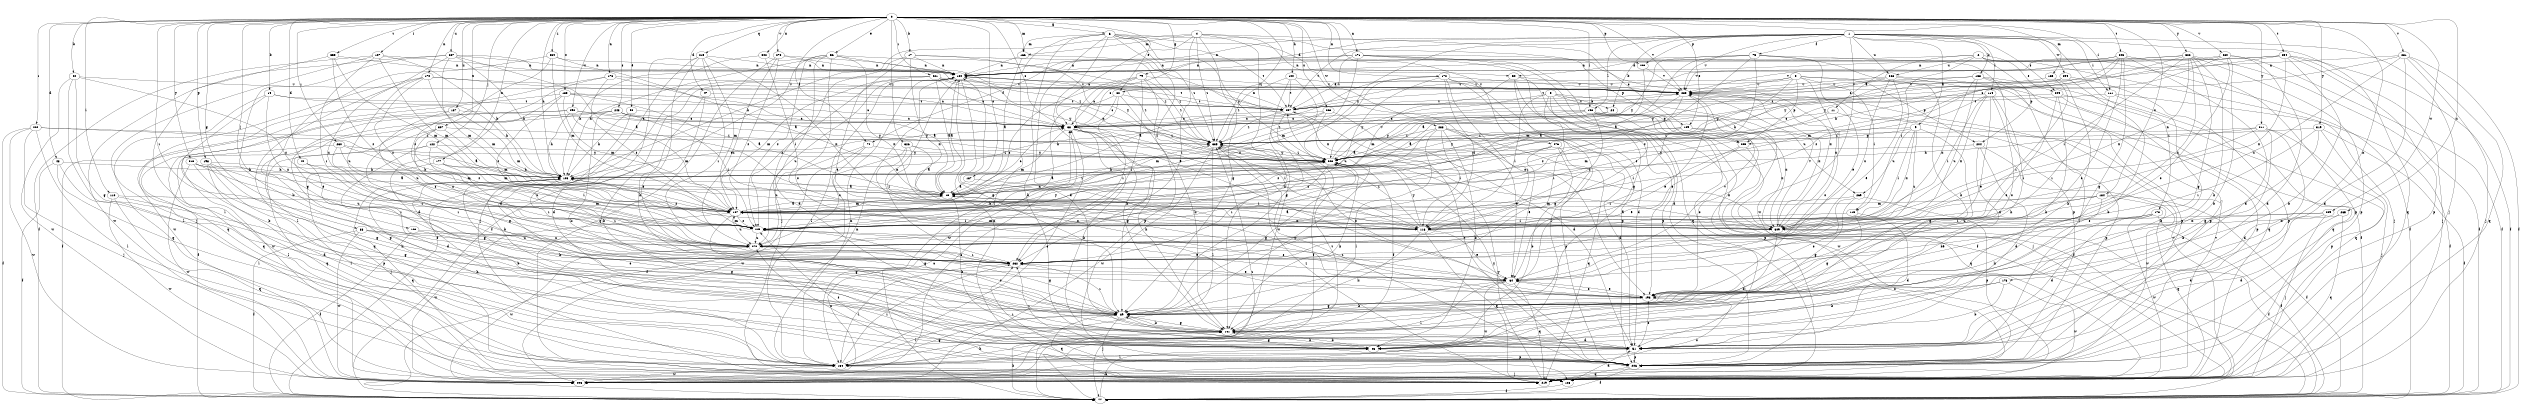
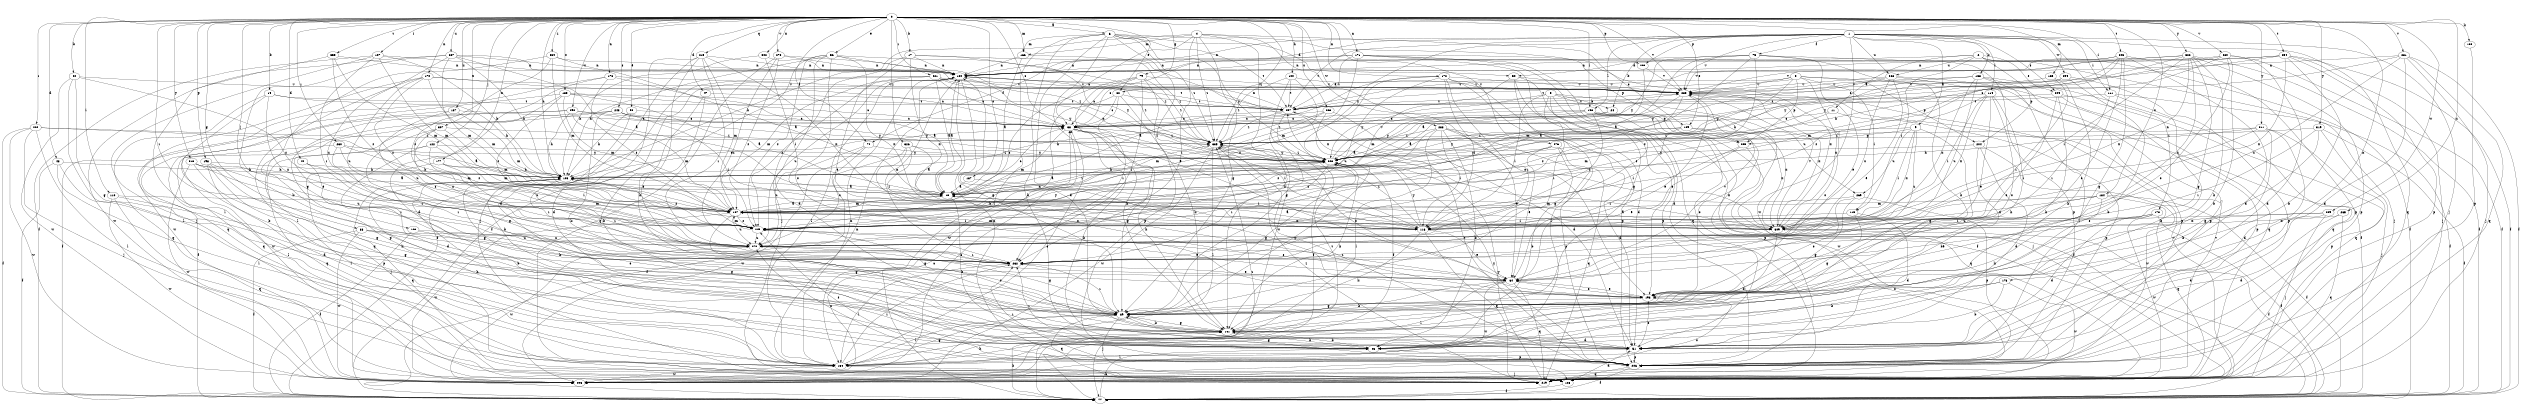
node "130": added
